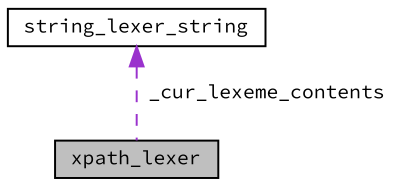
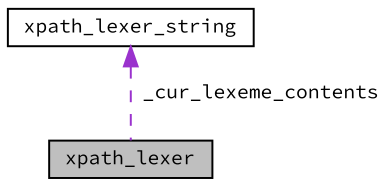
node "string_lexer_string": label "string_lexer_string" -> "xpath_lexer_string"
